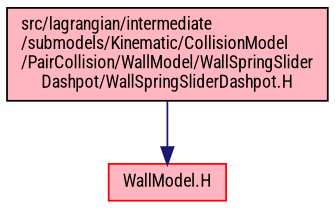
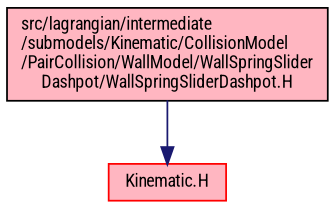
node "WallModel.H": label "WallModel.H" -> "Kinematic.H"
